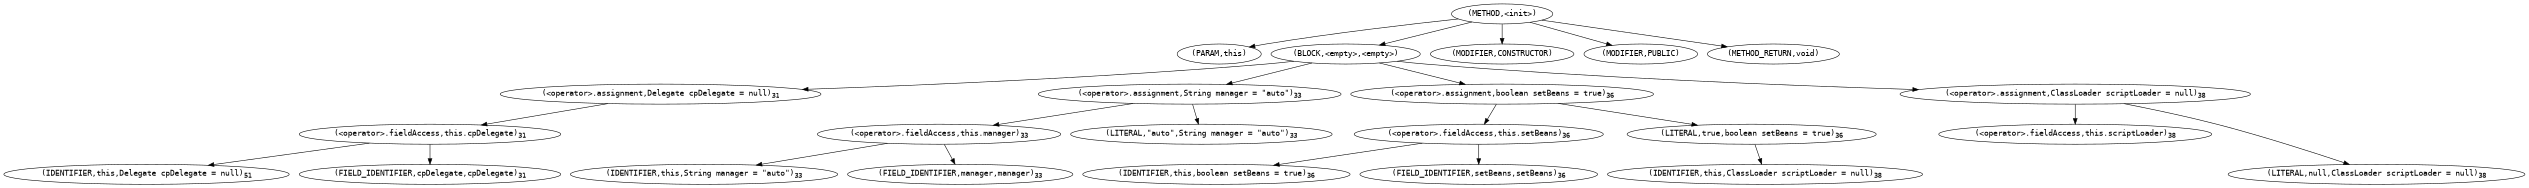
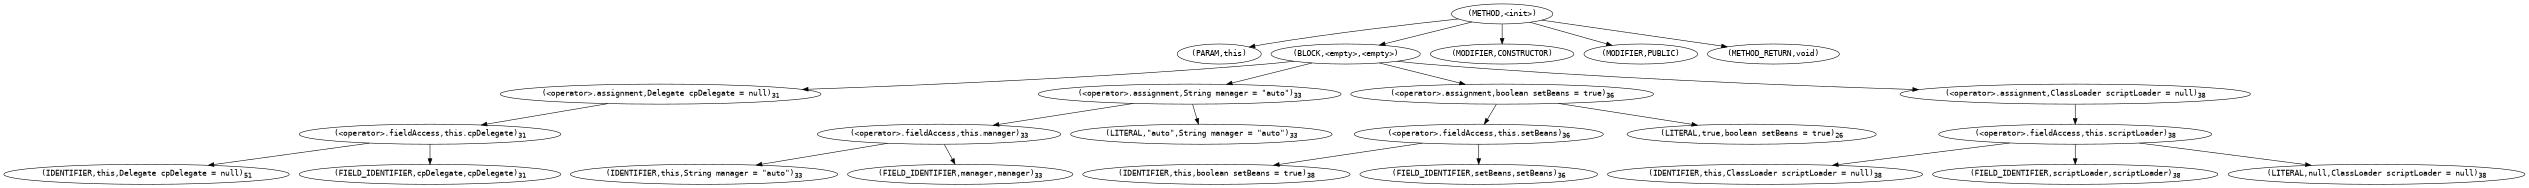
edge "(<operator>.assignment,ClassLoader scriptLoader = null)" -> "(LITERAL,null,ClassLoader scriptLoader = null)": now "(<operator>.fieldAccess,this.scriptLoader)" -> "(LITERAL,null,ClassLoader scriptLoader = null)"
node "(LITERAL,true,boolean setBeans = true)": text "36" -> "26"
edge "(LITERAL,true,boolean setBeans = true)" -> "(IDENTIFIER,this,ClassLoader scriptLoader = null)": now "(<operator>.fieldAccess,this.scriptLoader)" -> "(IDENTIFIER,this,ClassLoader scriptLoader = null)"
node "(IDENTIFIER,this,boolean setBeans = true)": text "36" -> "38"
node "(FIELD_IDENTIFIER,scriptLoader,scriptLoader)": added
